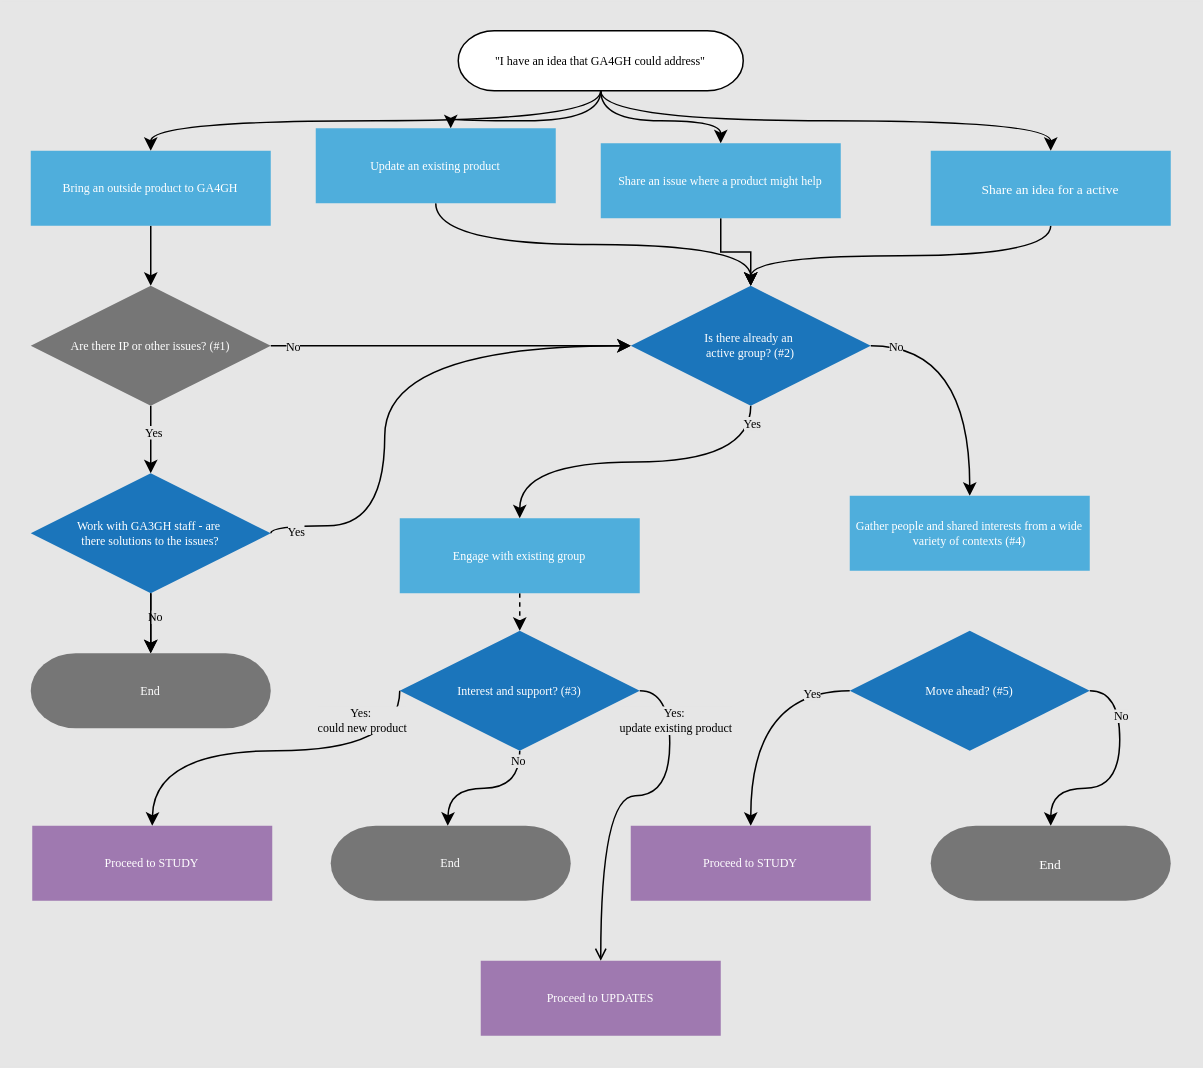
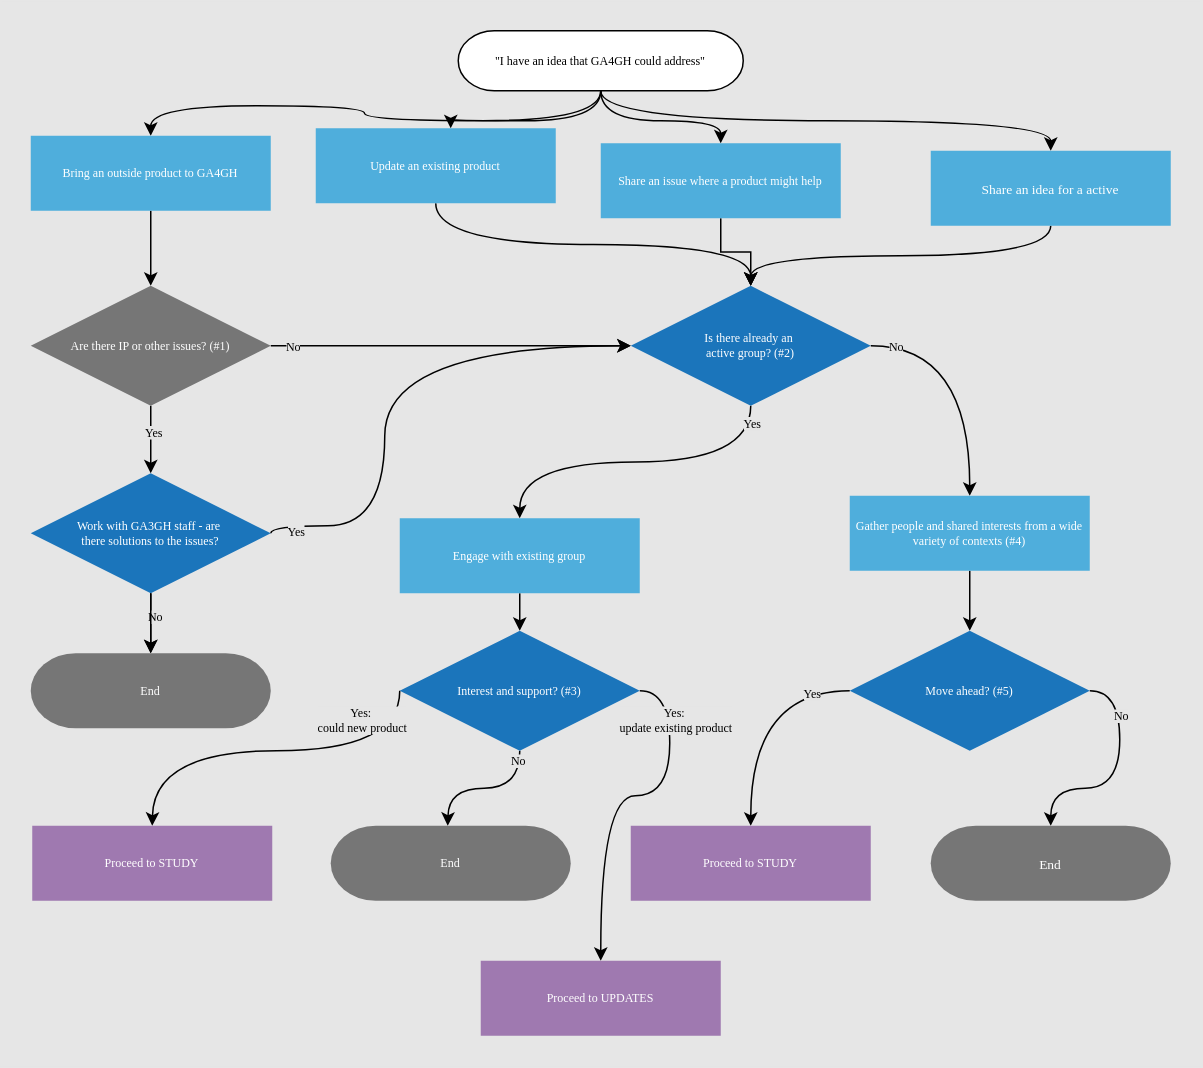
node "Bring an outside product to GA4GH": moved (151, 188) -> (151, 173)
edge "Gather people and shared interests from a wide variety of contexts (#4)" -> "Move ahead? (#5)": added
edge "Engage with existing group" -> "Interest and support? (#3)": style dashed -> solid
edge "Interest and support? (#3)" -> "Proceed to UPDATES": arrowhead open -> classic
